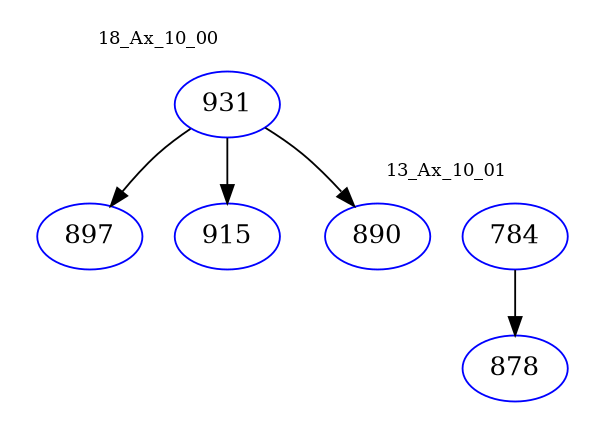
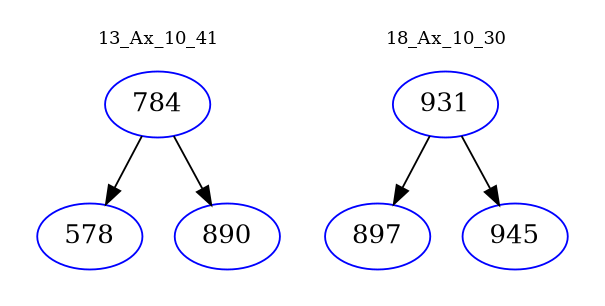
cluster "18_Ax_10_00": label "18_Ax_10_00" -> "18_Ax_10_30"
cluster "13_Ax_10_01": label "13_Ax_10_01" -> "13_Ax_10_41"
edge "931" -> "890": now "784" -> "890"
node "915": label "915" -> "945"
node "878": label "878" -> "578"
